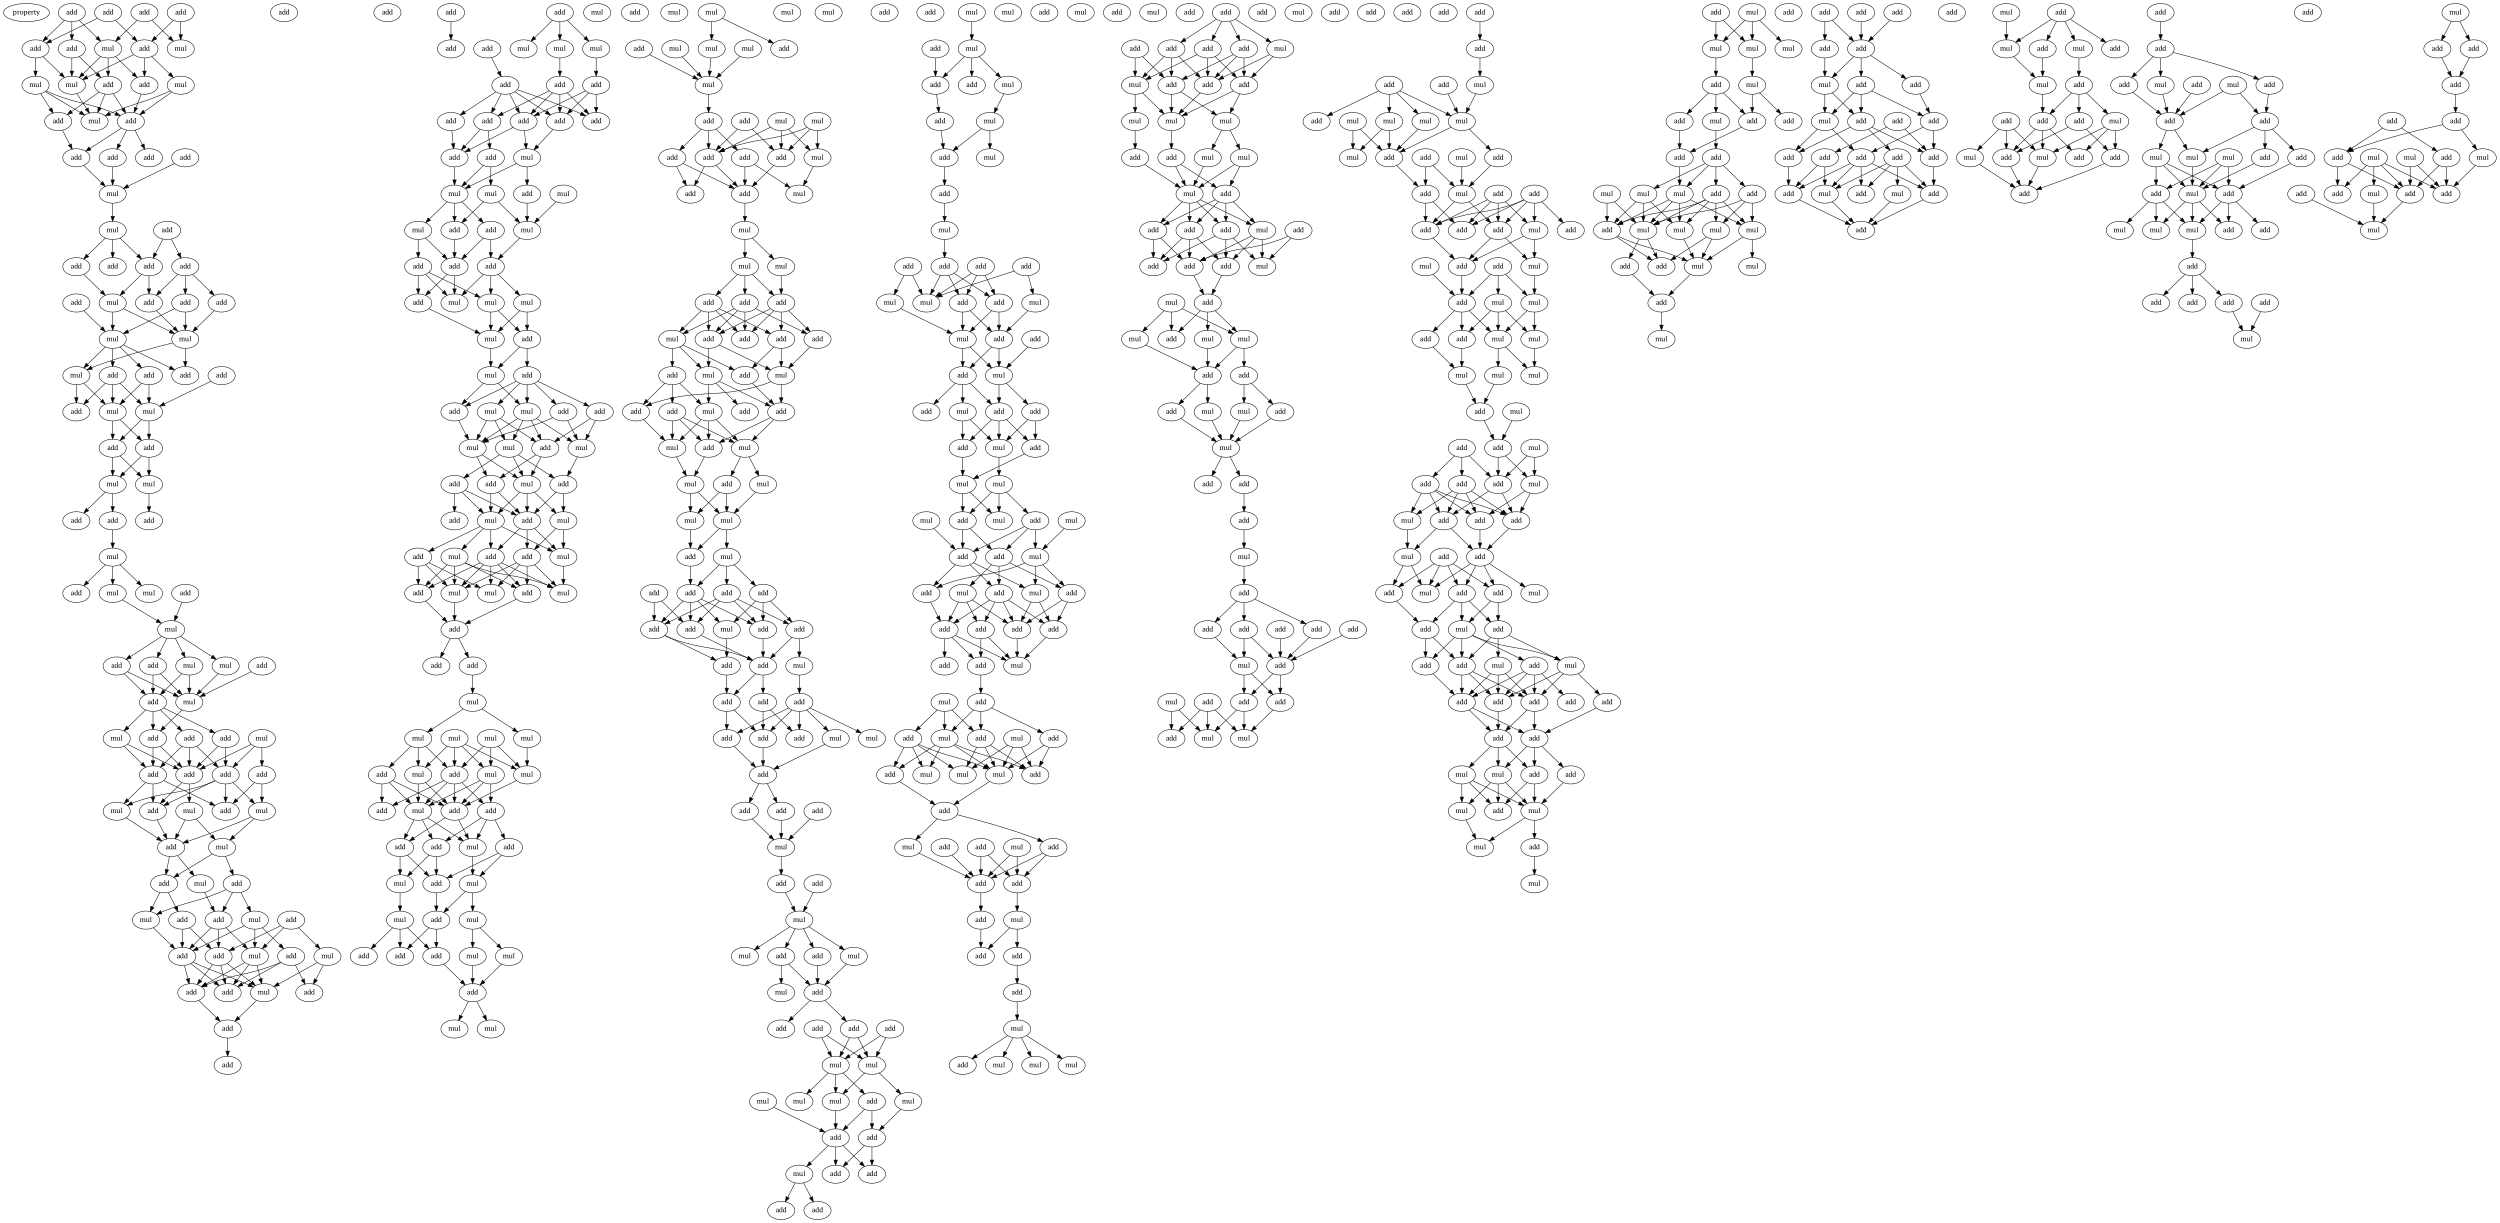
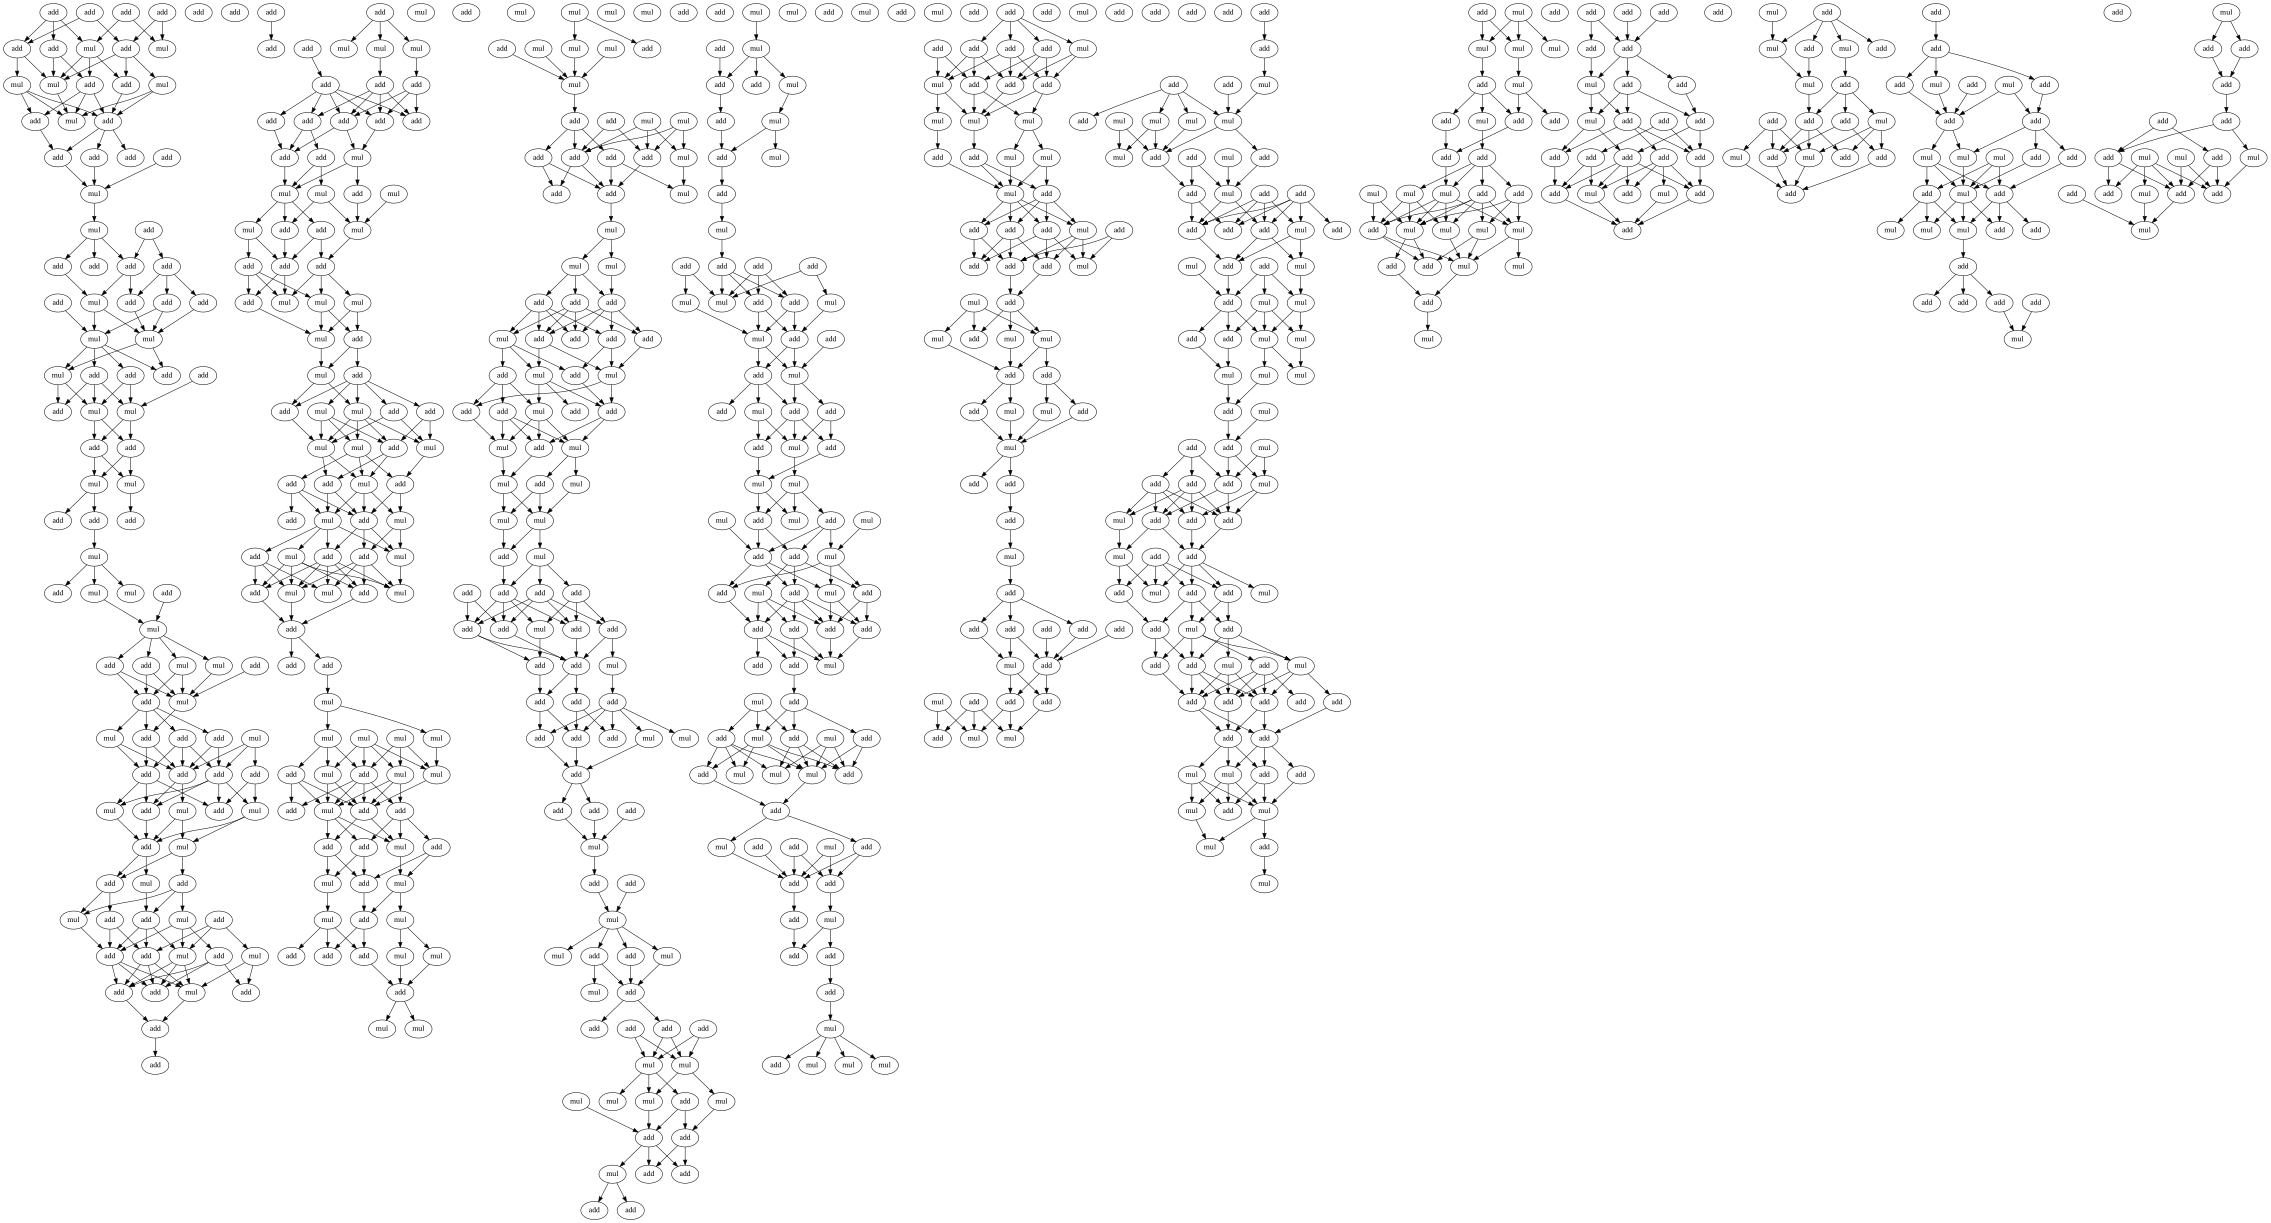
node "property": removed
